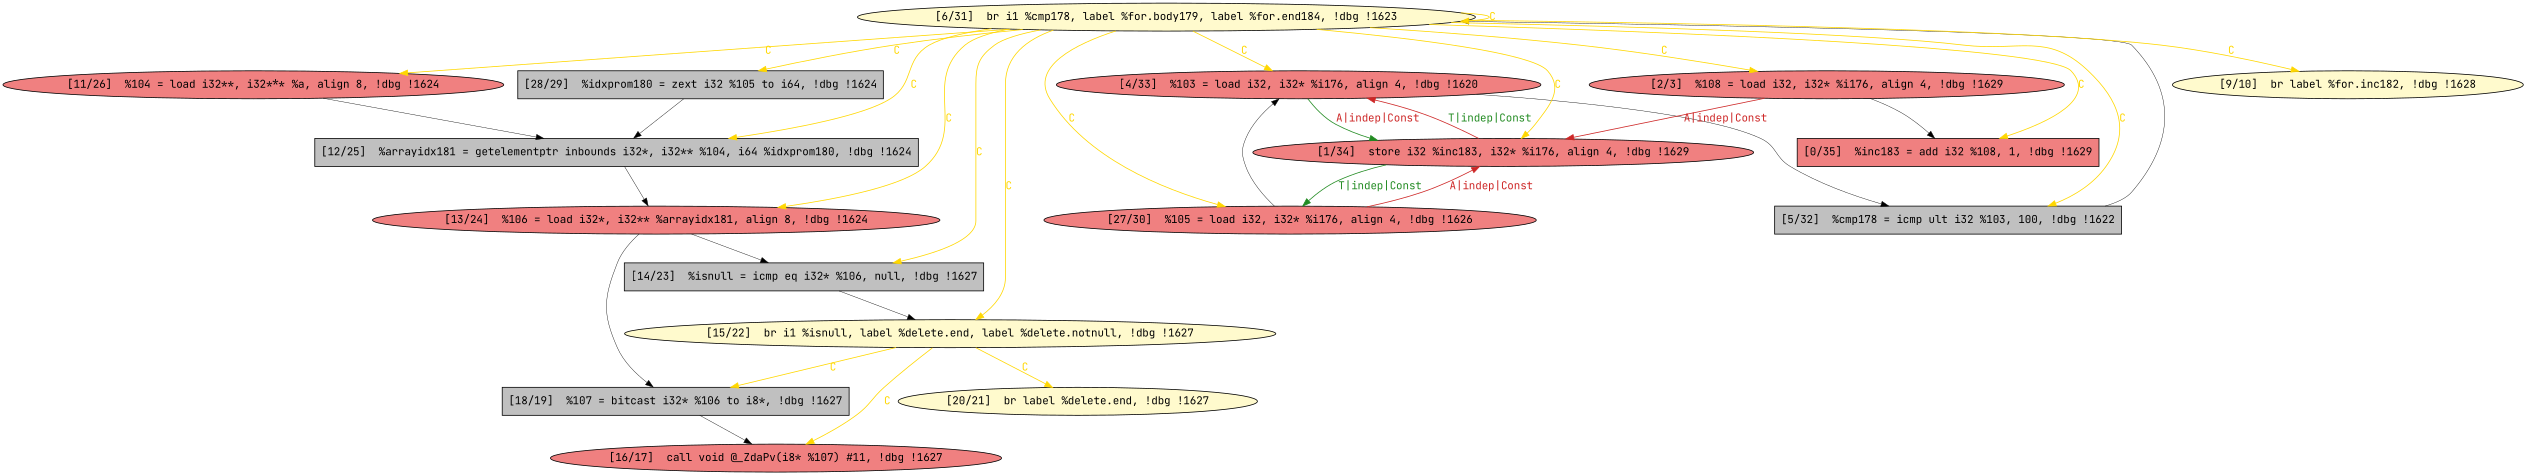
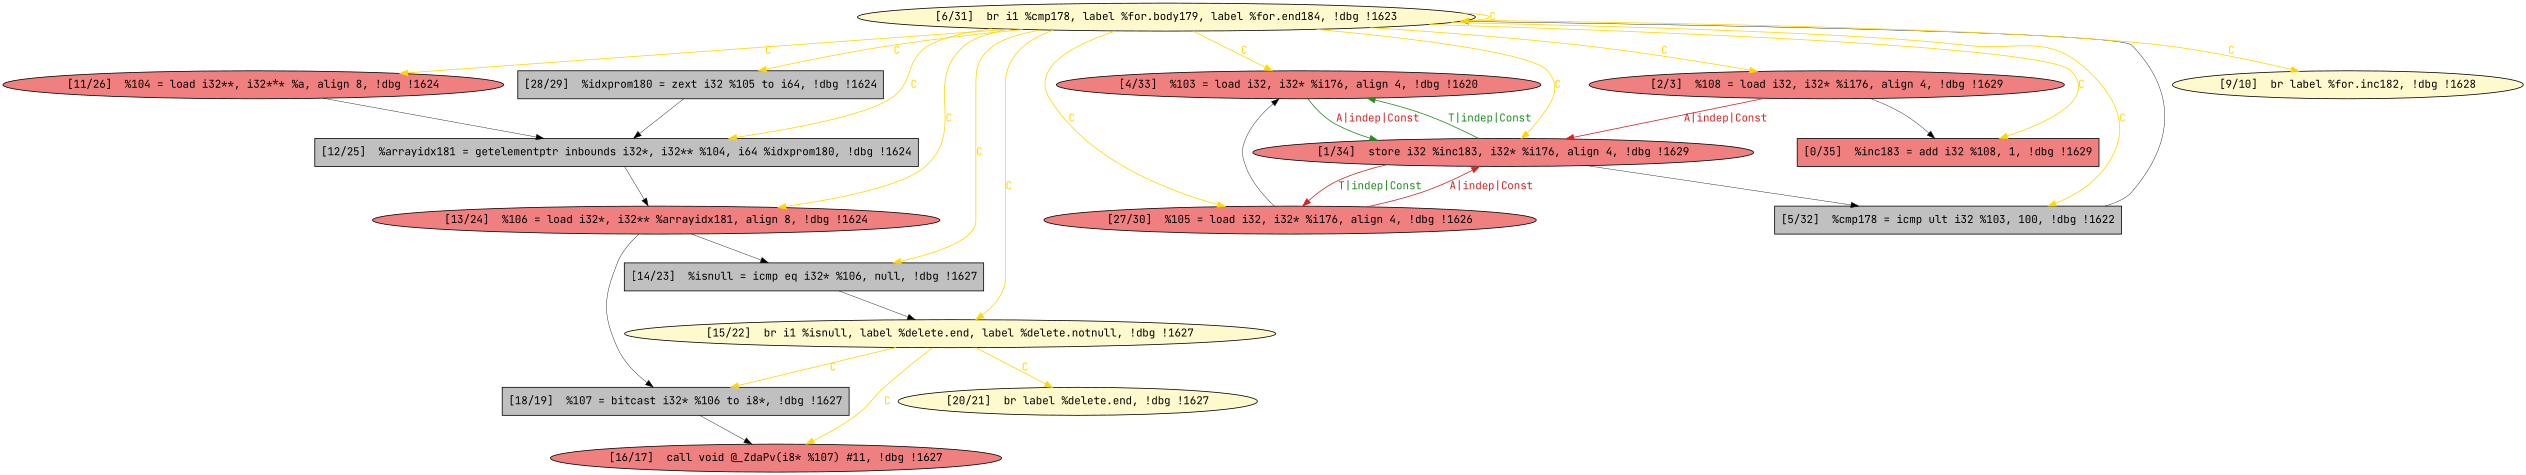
edge "[1/34]  store i32 %inc183, i32* %i176, align 4, !dbg !1629" -> "[4/33]  %103 = load i32, i32* %i176, align 4, !dbg !1620": color firebrick3 -> forestgreen
edge "[4/33]  %103 = load i32, i32* %i176, align 4, !dbg !1620" -> "[5/32]  %cmp178 = icmp ult i32 %103, 100, !dbg !1622": now "[1/34]  store i32 %inc183, i32* %i176, align 4, !dbg !1629" -> "[5/32]  %cmp178 = icmp ult i32 %103, 100, !dbg !1622"
edge "[1/34]  store i32 %inc183, i32* %i176, align 4, !dbg !1629" -> "[27/30]  %105 = load i32, i32* %i176, align 4, !dbg !1626": color forestgreen -> firebrick3
